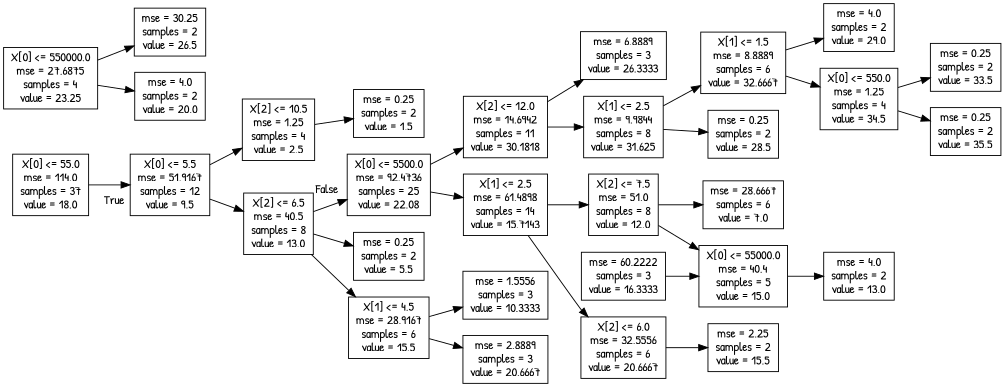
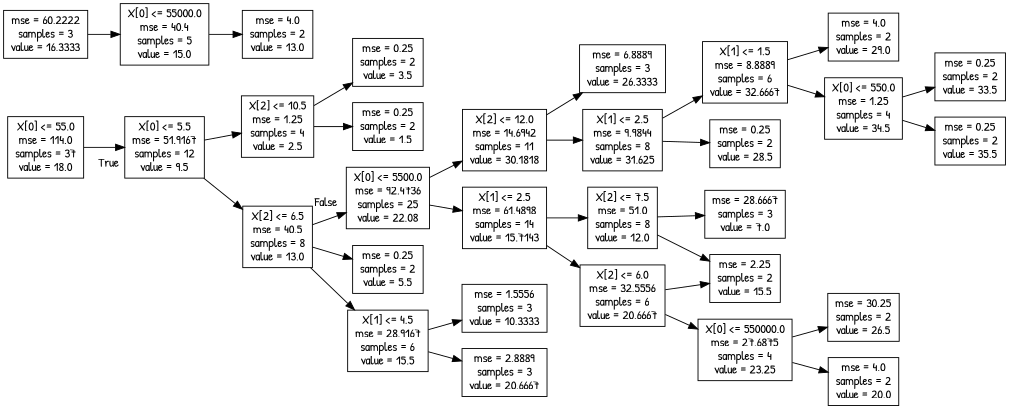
node "mse = 0.25 samples = 2 value = 3.5": added
node "mse = 28.6667 samples = 6 value = 7.0": label "mse = 28.6667 samples = 6 value = 7.0" -> "mse = 28.6667 samples = 3 value = 7.0"
edge "X[2] <= 7.5 mse = 51.0 samples = 8 value = 12.0" -> "X[0] <= 55000.0 mse = 40.4 samples = 5 value = 15.0": now "X[2] <= 7.5 mse = 51.0 samples = 8 value = 12.0" -> "mse = 2.25 samples = 2 value = 15.5"
edge "X[2] <= 6.0 mse = 32.5556 samples = 6 value = 20.6667" -> "X[0] <= 550000.0 mse = 27.6875 samples = 4 value = 23.25": added
